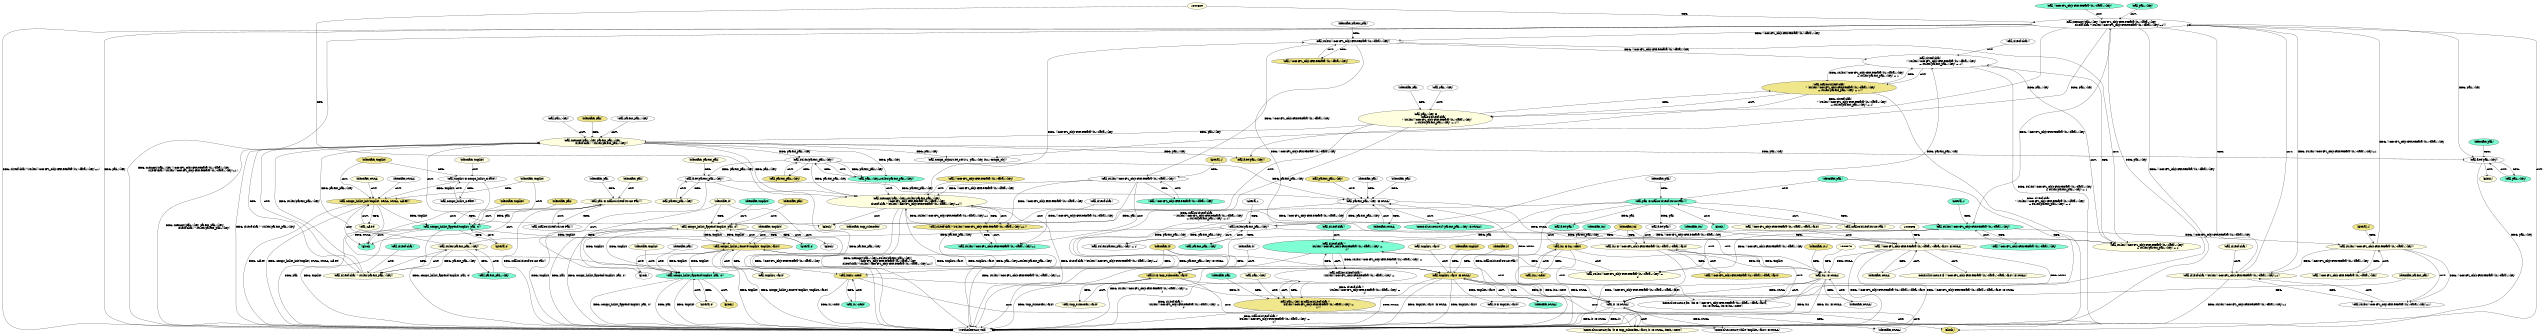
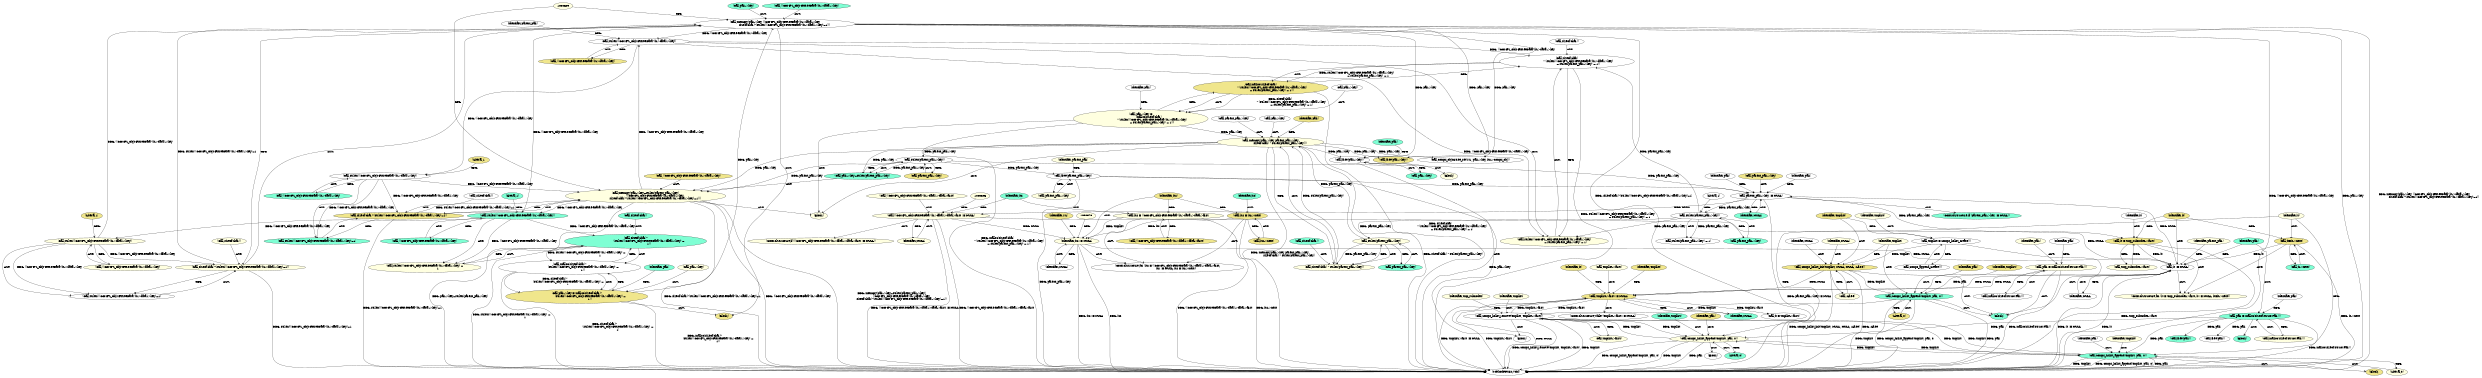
node "(Call,comps_hslist_create())": label "(Call,comps_hslist_create())" -> "(Call,comps_append_create())"
node "(Call,comps_hslist_remove(tmplist, tmplist->first))": fillcolor khaki -> white
node "(Call,it2 != NULL)": label "(Call,it2 != NULL)" -> "(Identifier,it2 != NULL)"
edge "(Call,tmp_subnodes->first)" -> "(Call,it = tmp_subnodes->first)": label "AST: " -> "DDG: "
edge "(Call,it != NULL)" -> "(ControlStructure,while (tmplist->first != NULL))": now "(Call,it != NULL)" -> "(Call,tmplist->first != NULL)"
